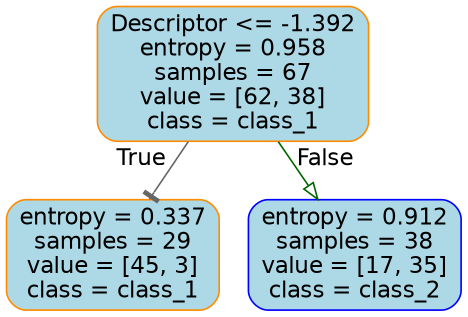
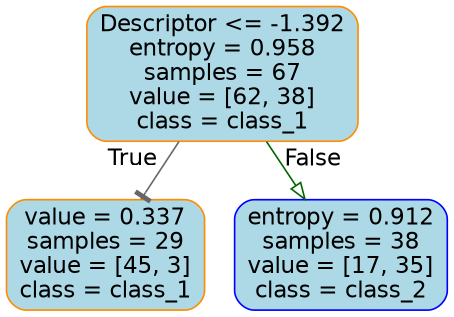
node "entropy = 0.337 samples = 29 value = [45, 3] class = class_1": label "entropy = 0.337 samples = 29 value = [45, 3] class = class_1" -> "value = 0.337 samples = 29 value = [45, 3] class = class_1"
